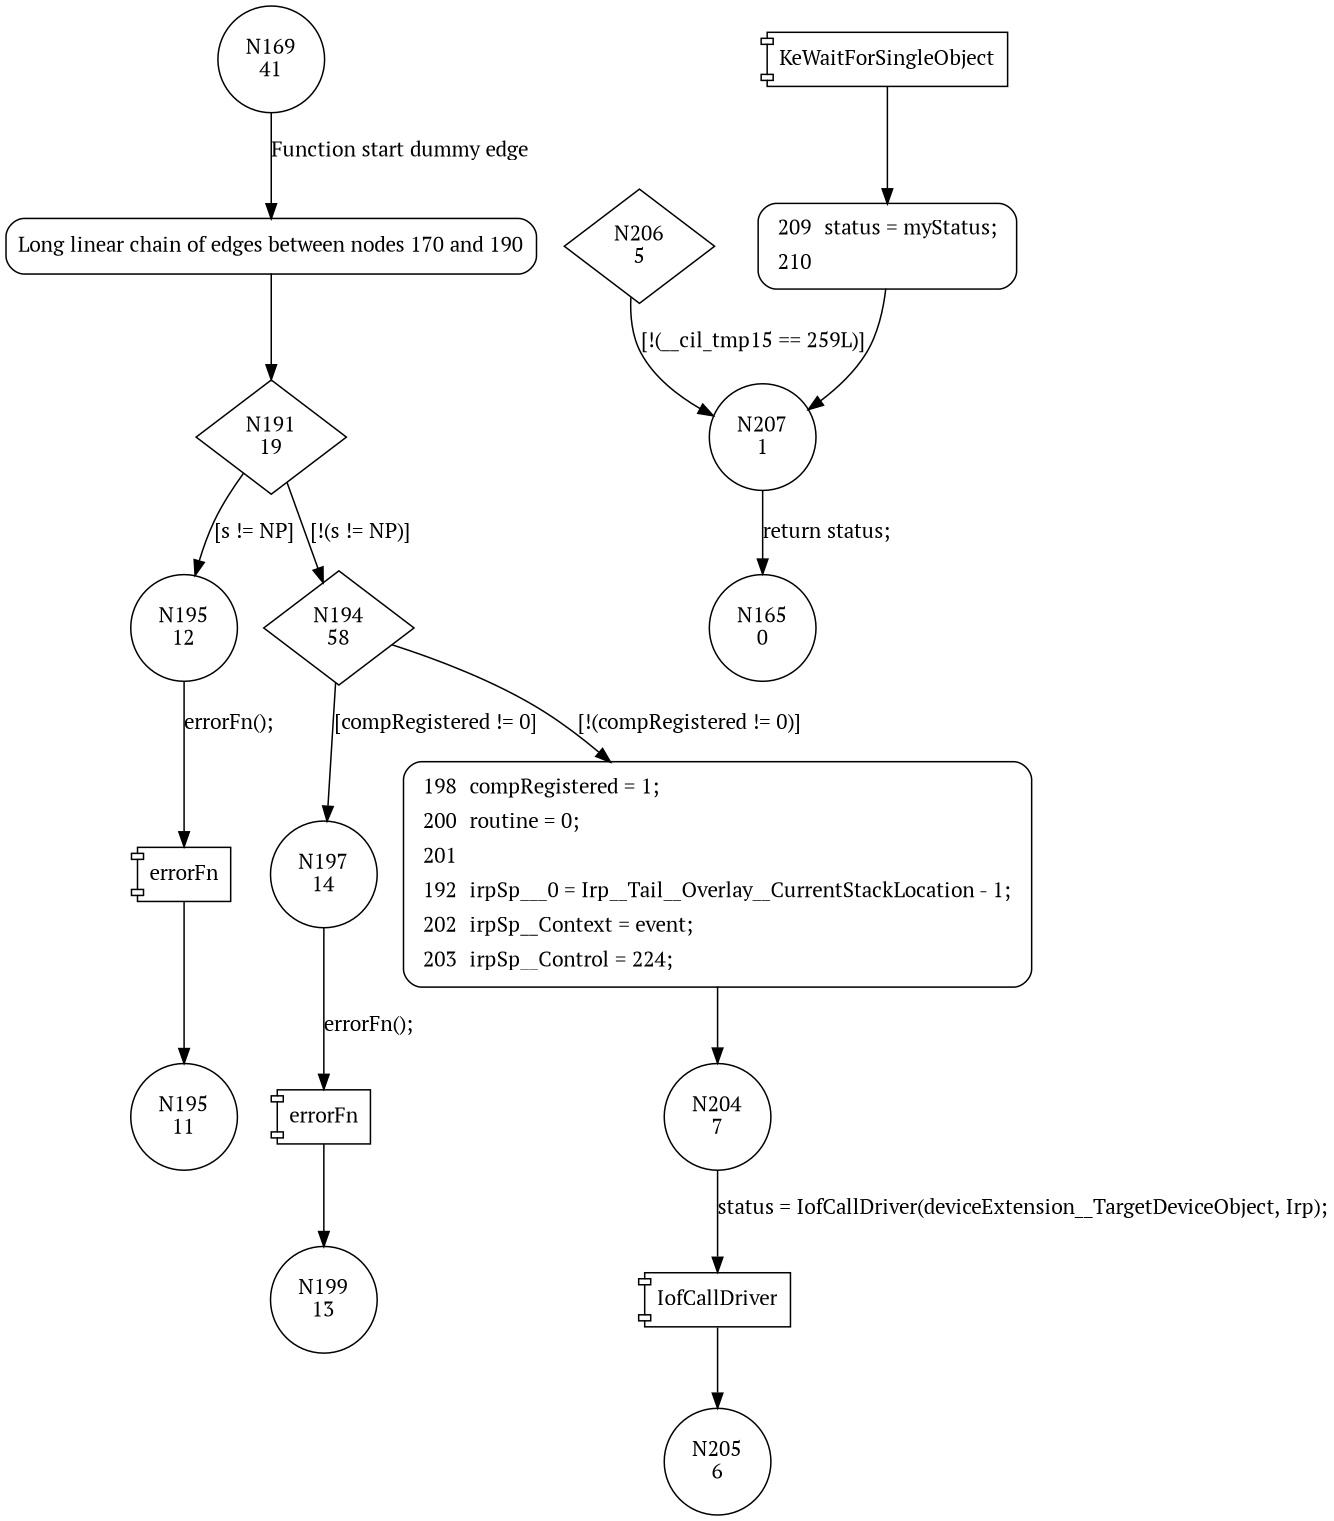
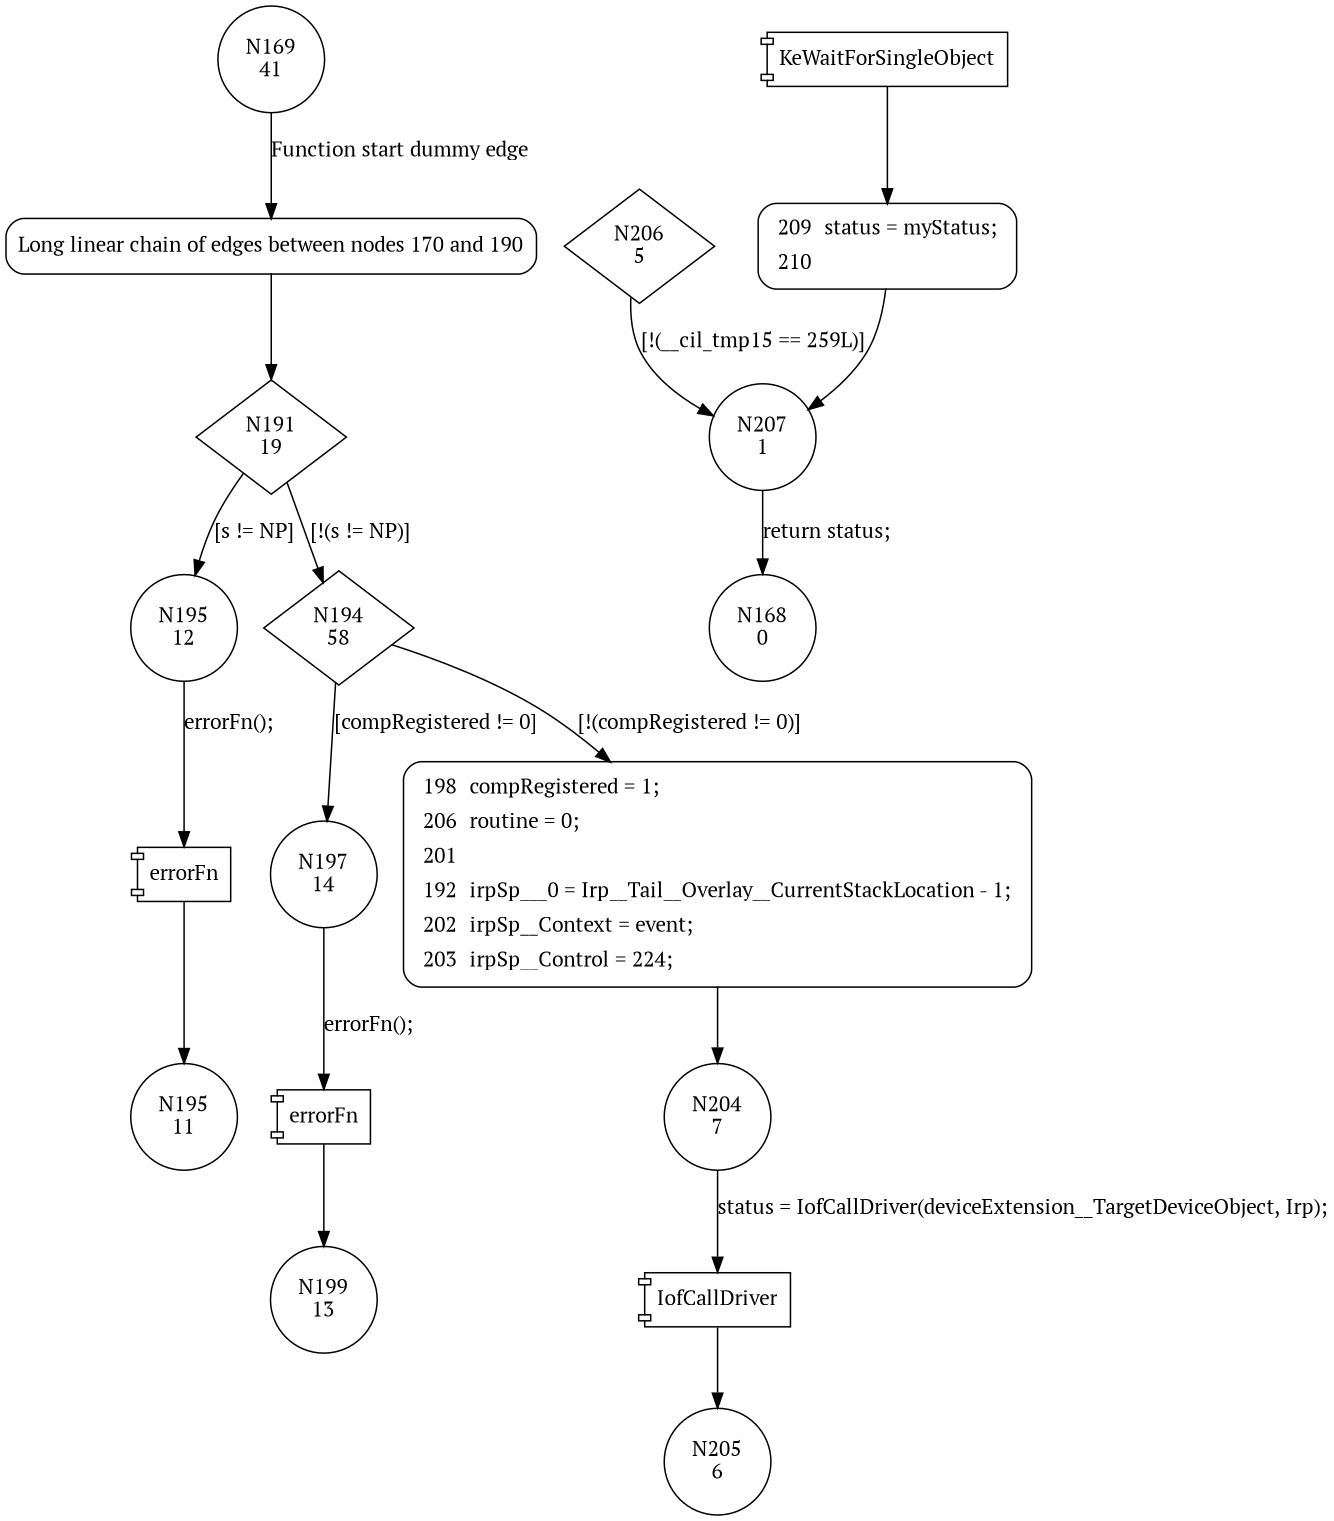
node "N165 0": label "N165 0" -> "N168 0"
node "198": text "200" -> "206"
